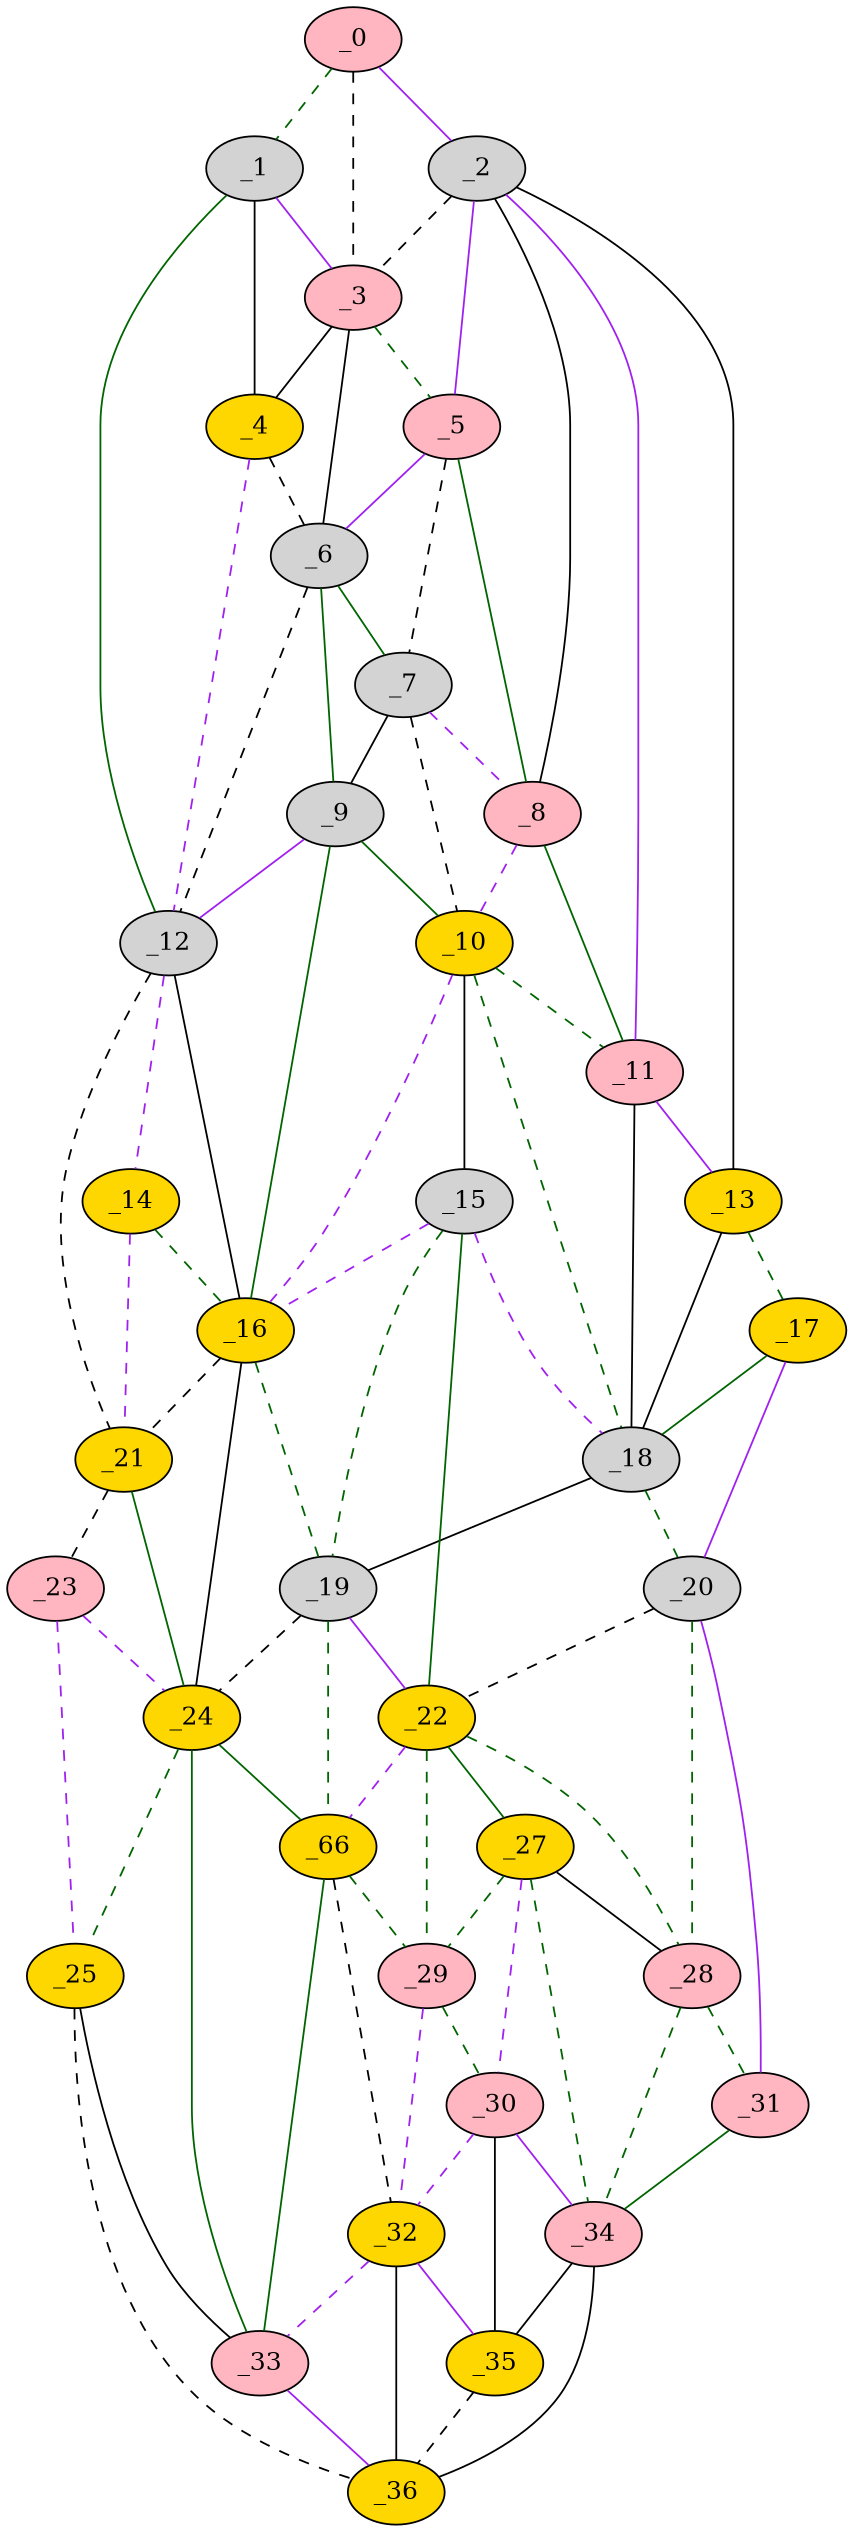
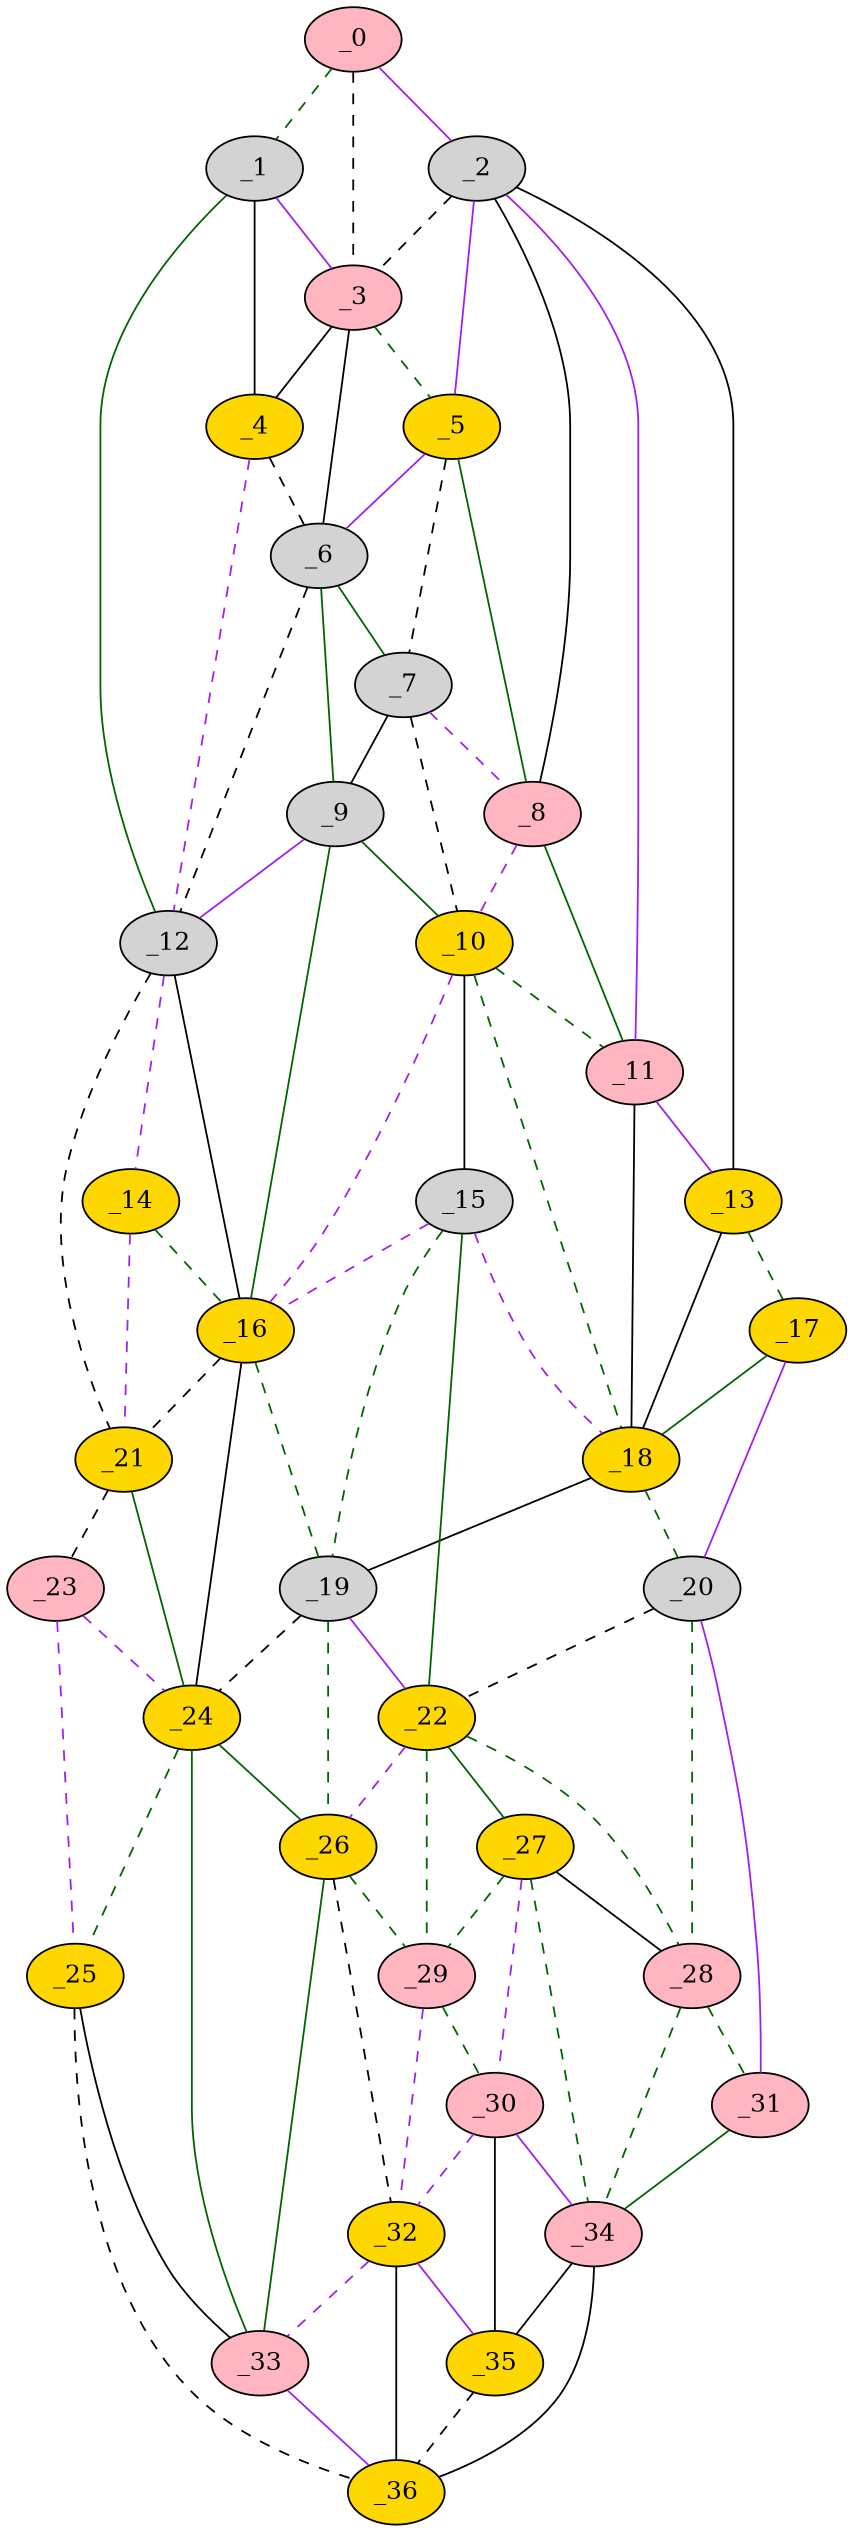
node "_5": fillcolor lightpink -> gold
node "_18": fillcolor lightgrey -> gold
node "_66": label "_66" -> "_26"
